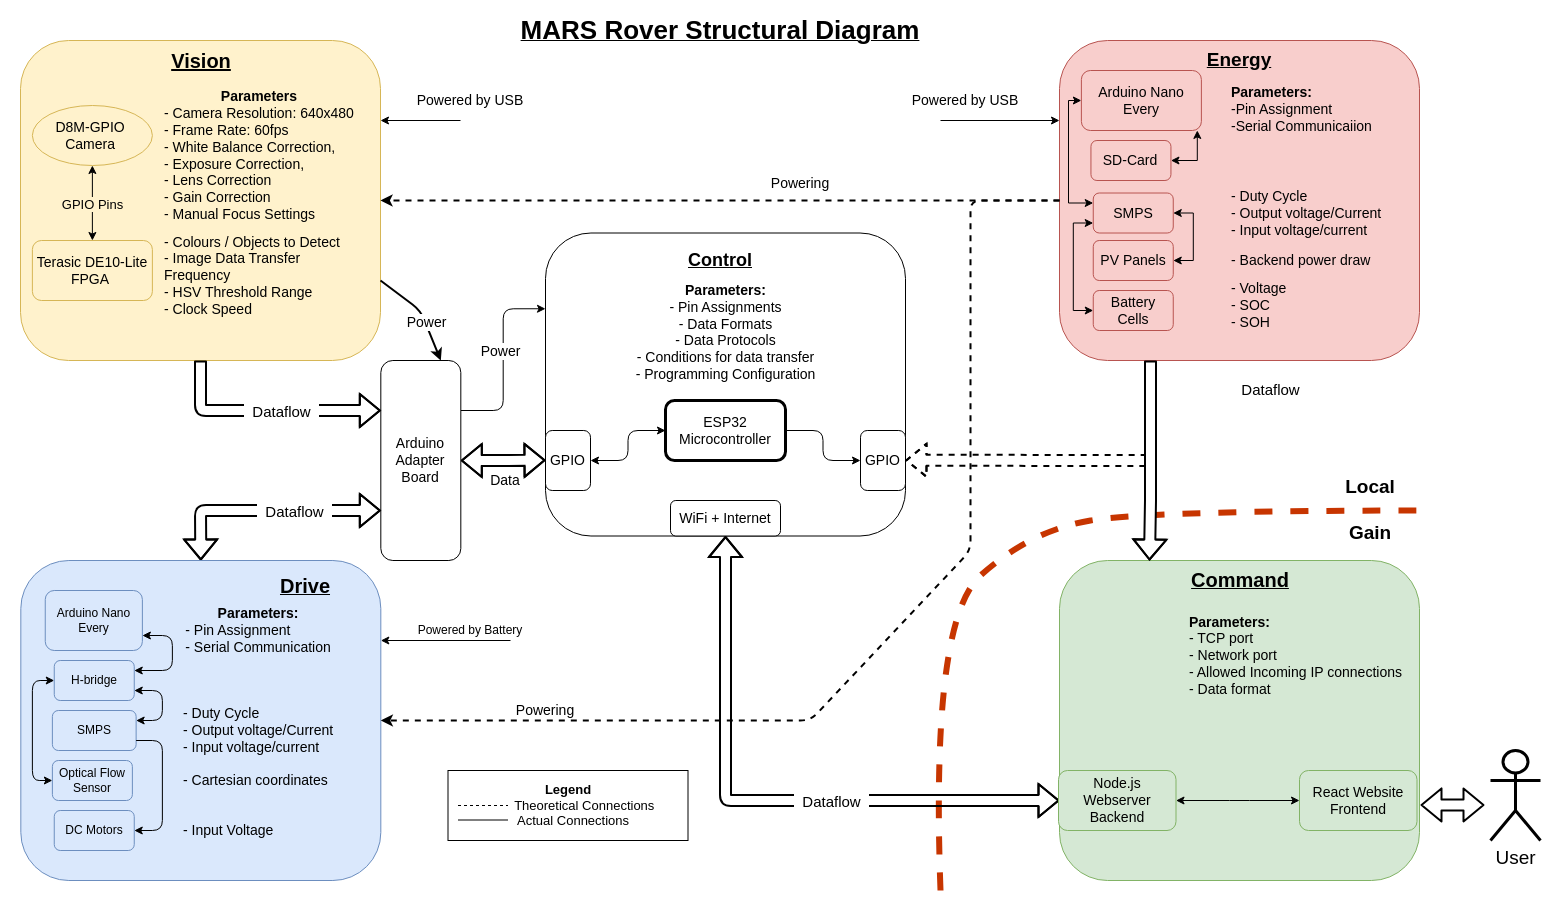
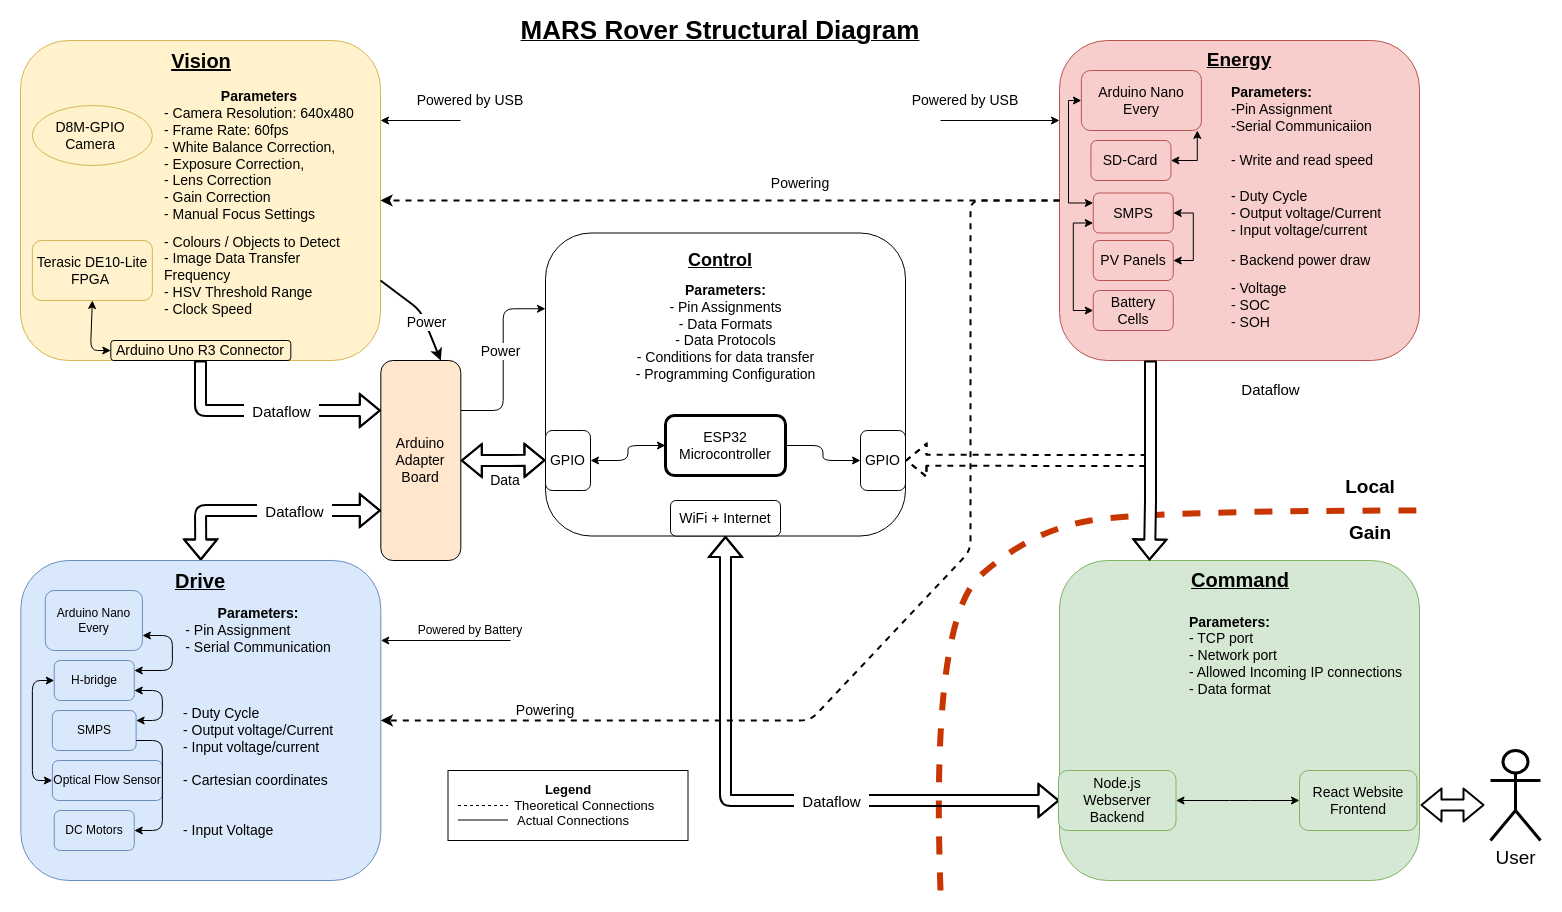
node "- Write and read speed": added
edge "D8M-GPIO Camera" -- "Terasic DE10-Lite FPGA": removed, label "GPIO Pins"
edge "Terasic DE10-Lite FPGA" -- "Arduino Uno R3 Connector": added
node "Arduino Uno R3 Connector": added
node "ESP32 Microcontroller": moved (726, 431) -> (726, 446)
node "Arduino Adapter Board": fillcolor #ffffff -> #ffe6cc
node "Drive": moved (306, 586) -> (201, 581)
node "Optical Flow Sensor": size 80x40 -> 110x40
